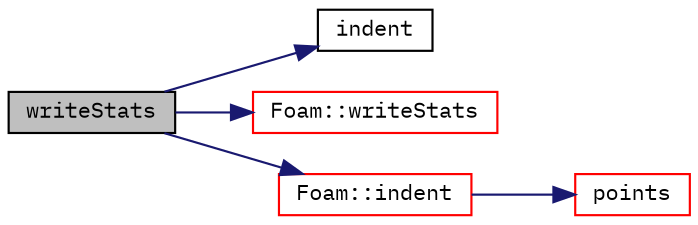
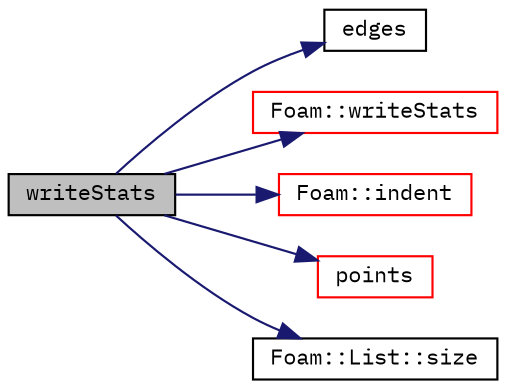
node "indent": label "indent" -> "edges"
edge "Foam::indent" -> "points": now "writeStats" -> "points"
node "Foam::List::size": added
